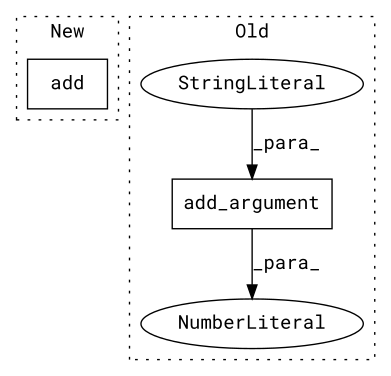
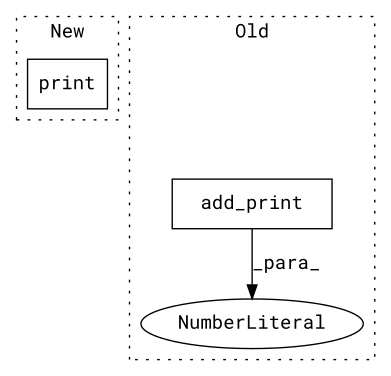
node "add": label "add" -> "print"
node "StringLiteral": removed
node "add_argument": label "add_argument" -> "add_print"
